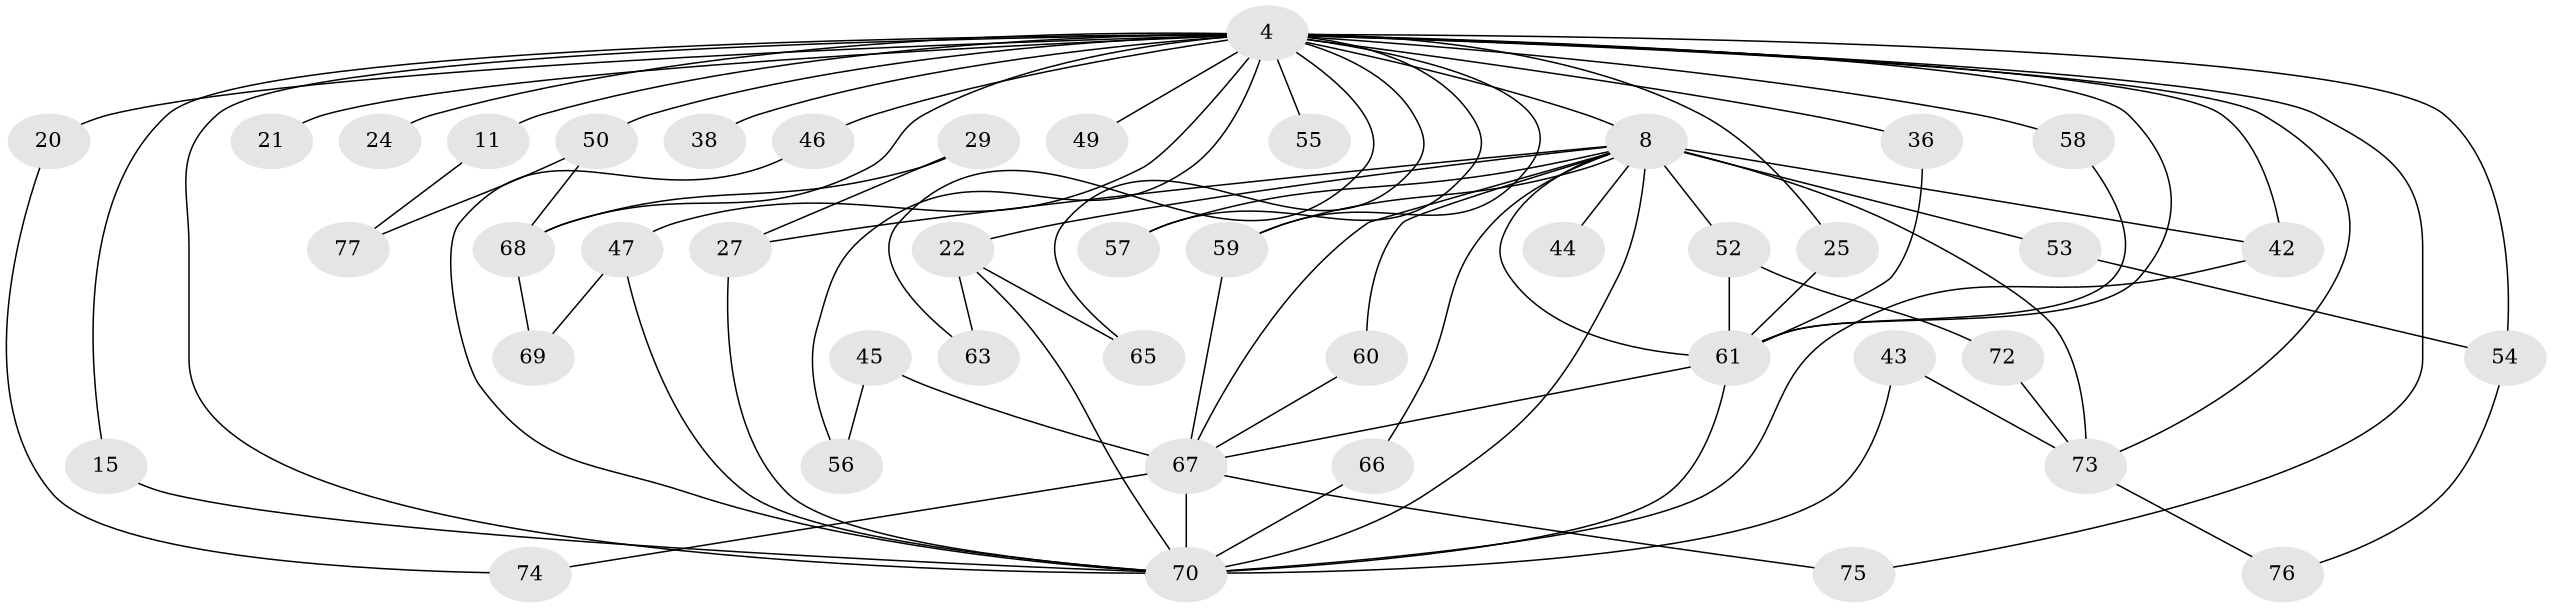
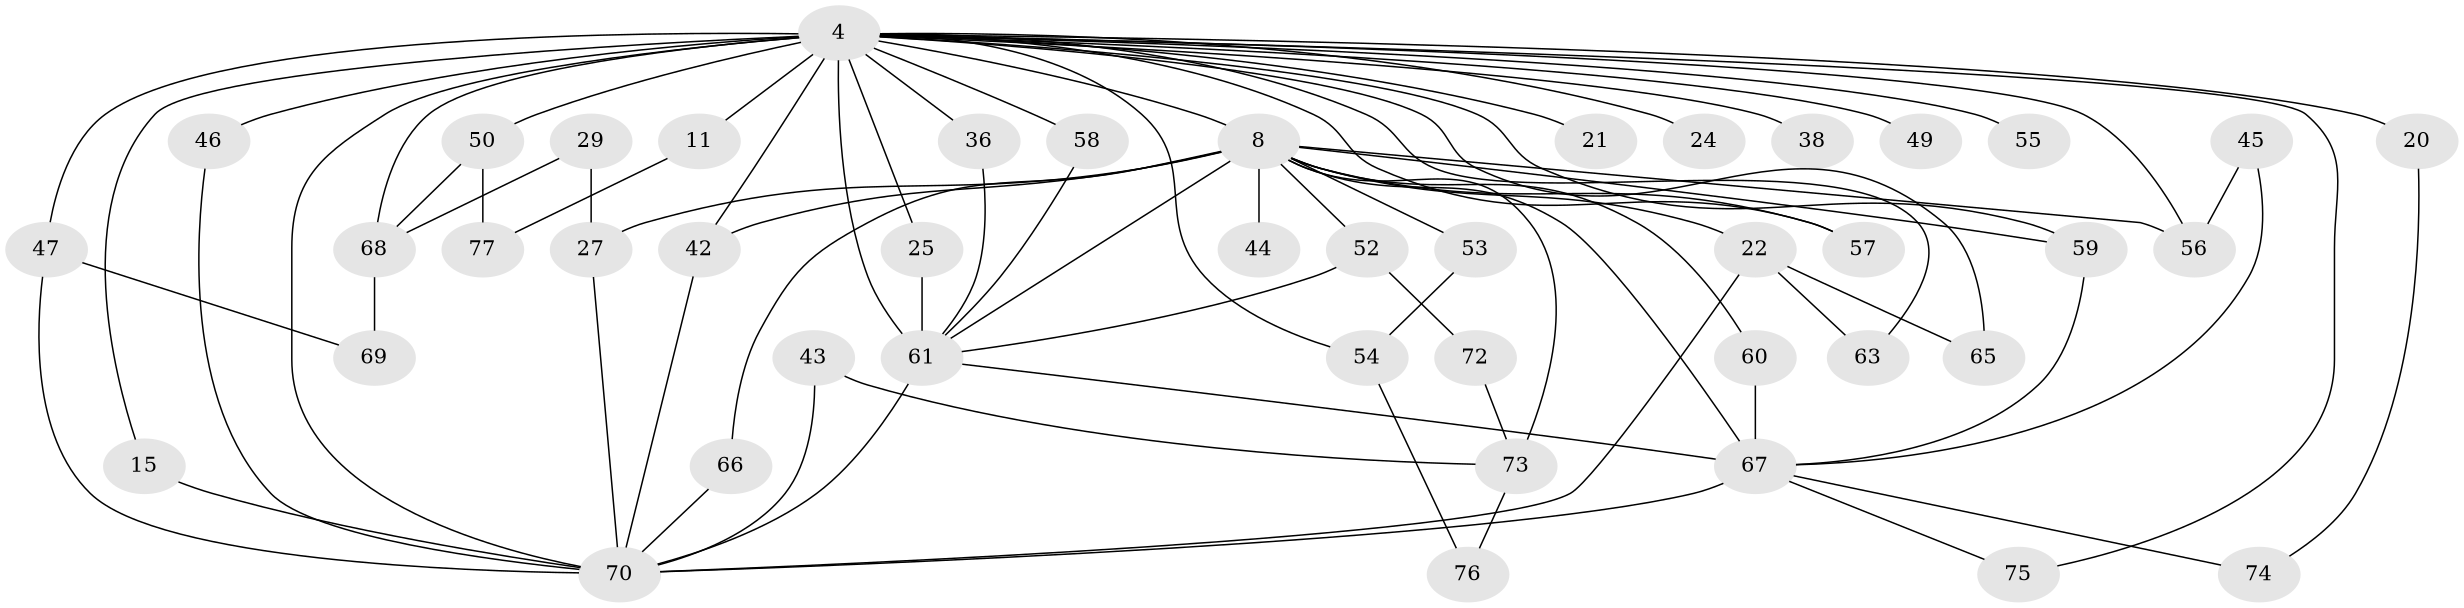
edge "4" -- "73": removed
edge "8" -- "70": now "8" -- "56"
